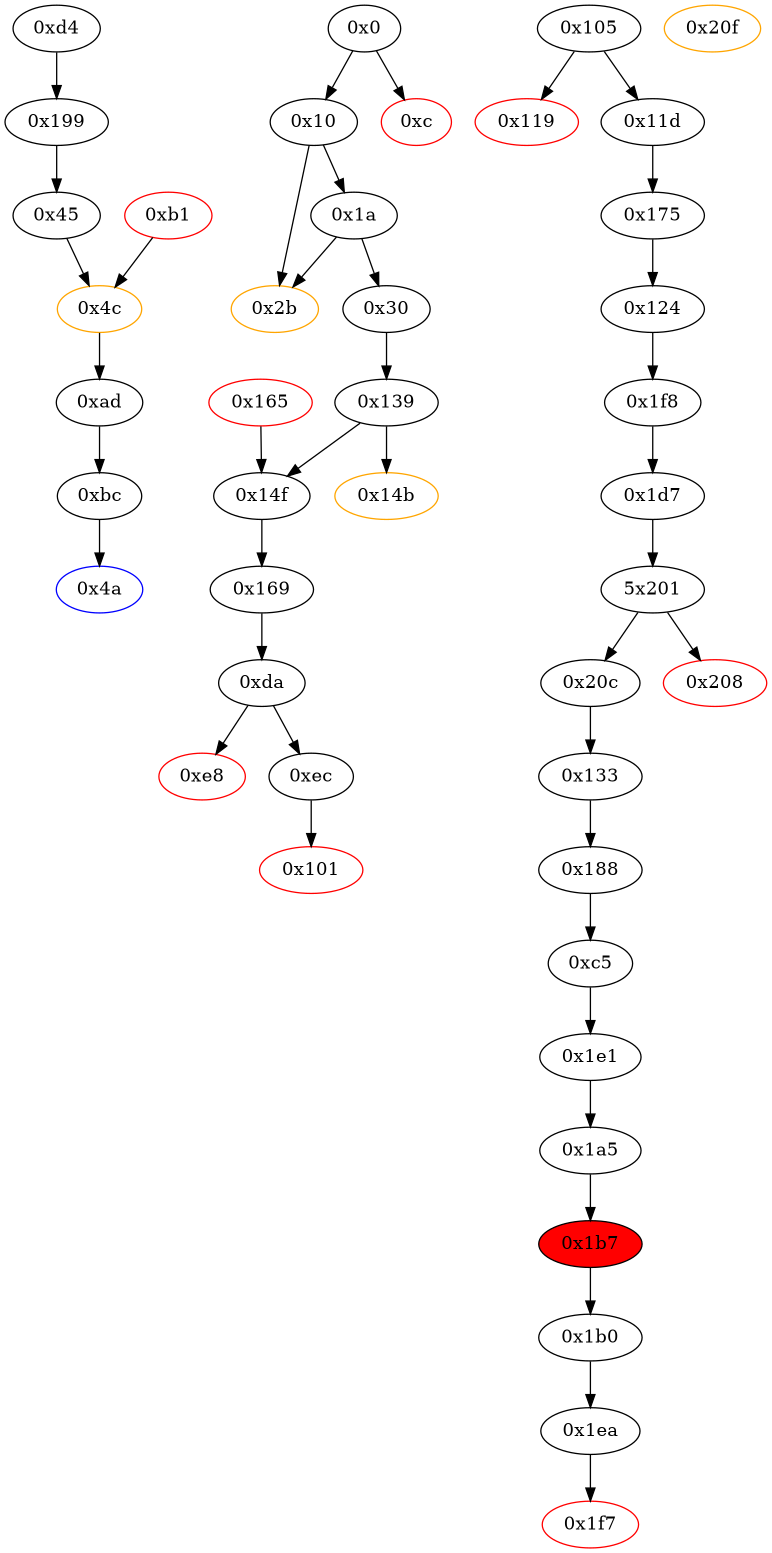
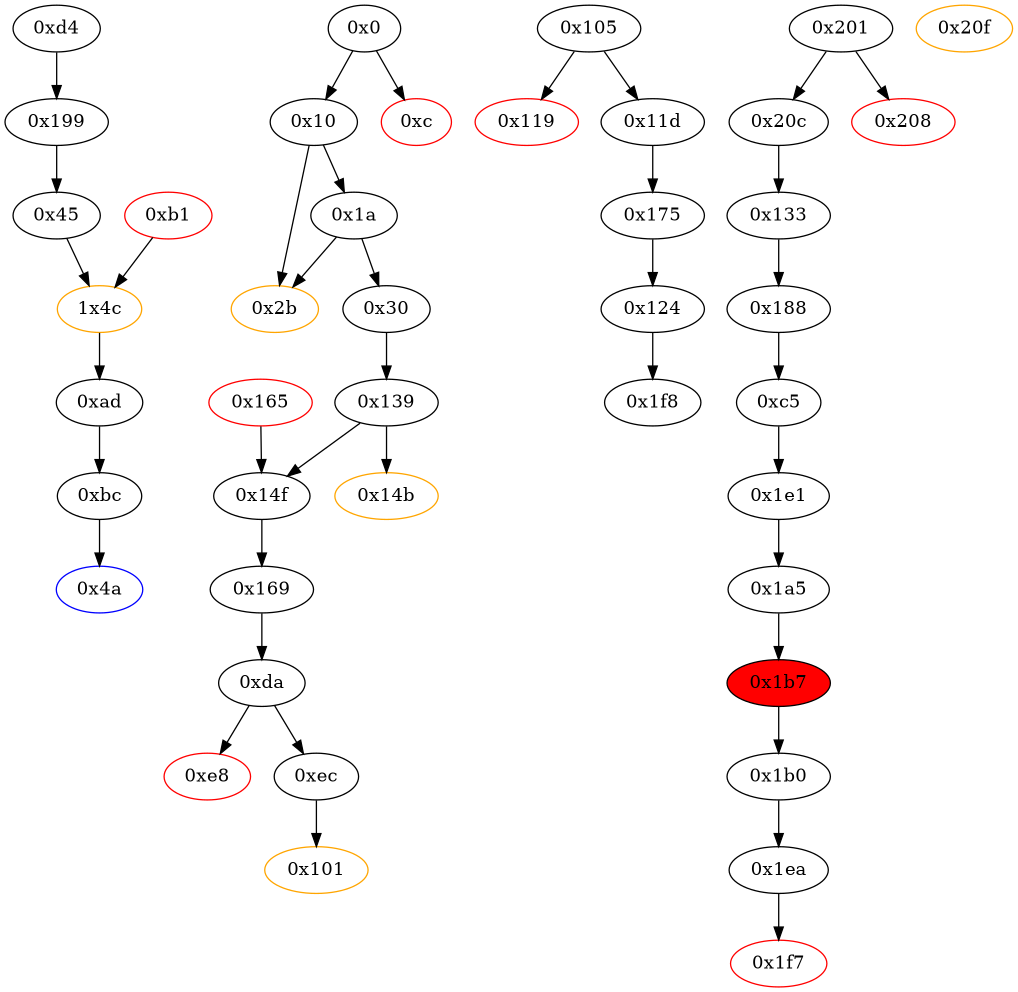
node "0x4c": label "0x4c" -> "1x4c"
node "0x1d7": removed
node "5x201": label "5x201" -> "0x201"
node "0x101": color red -> orange
